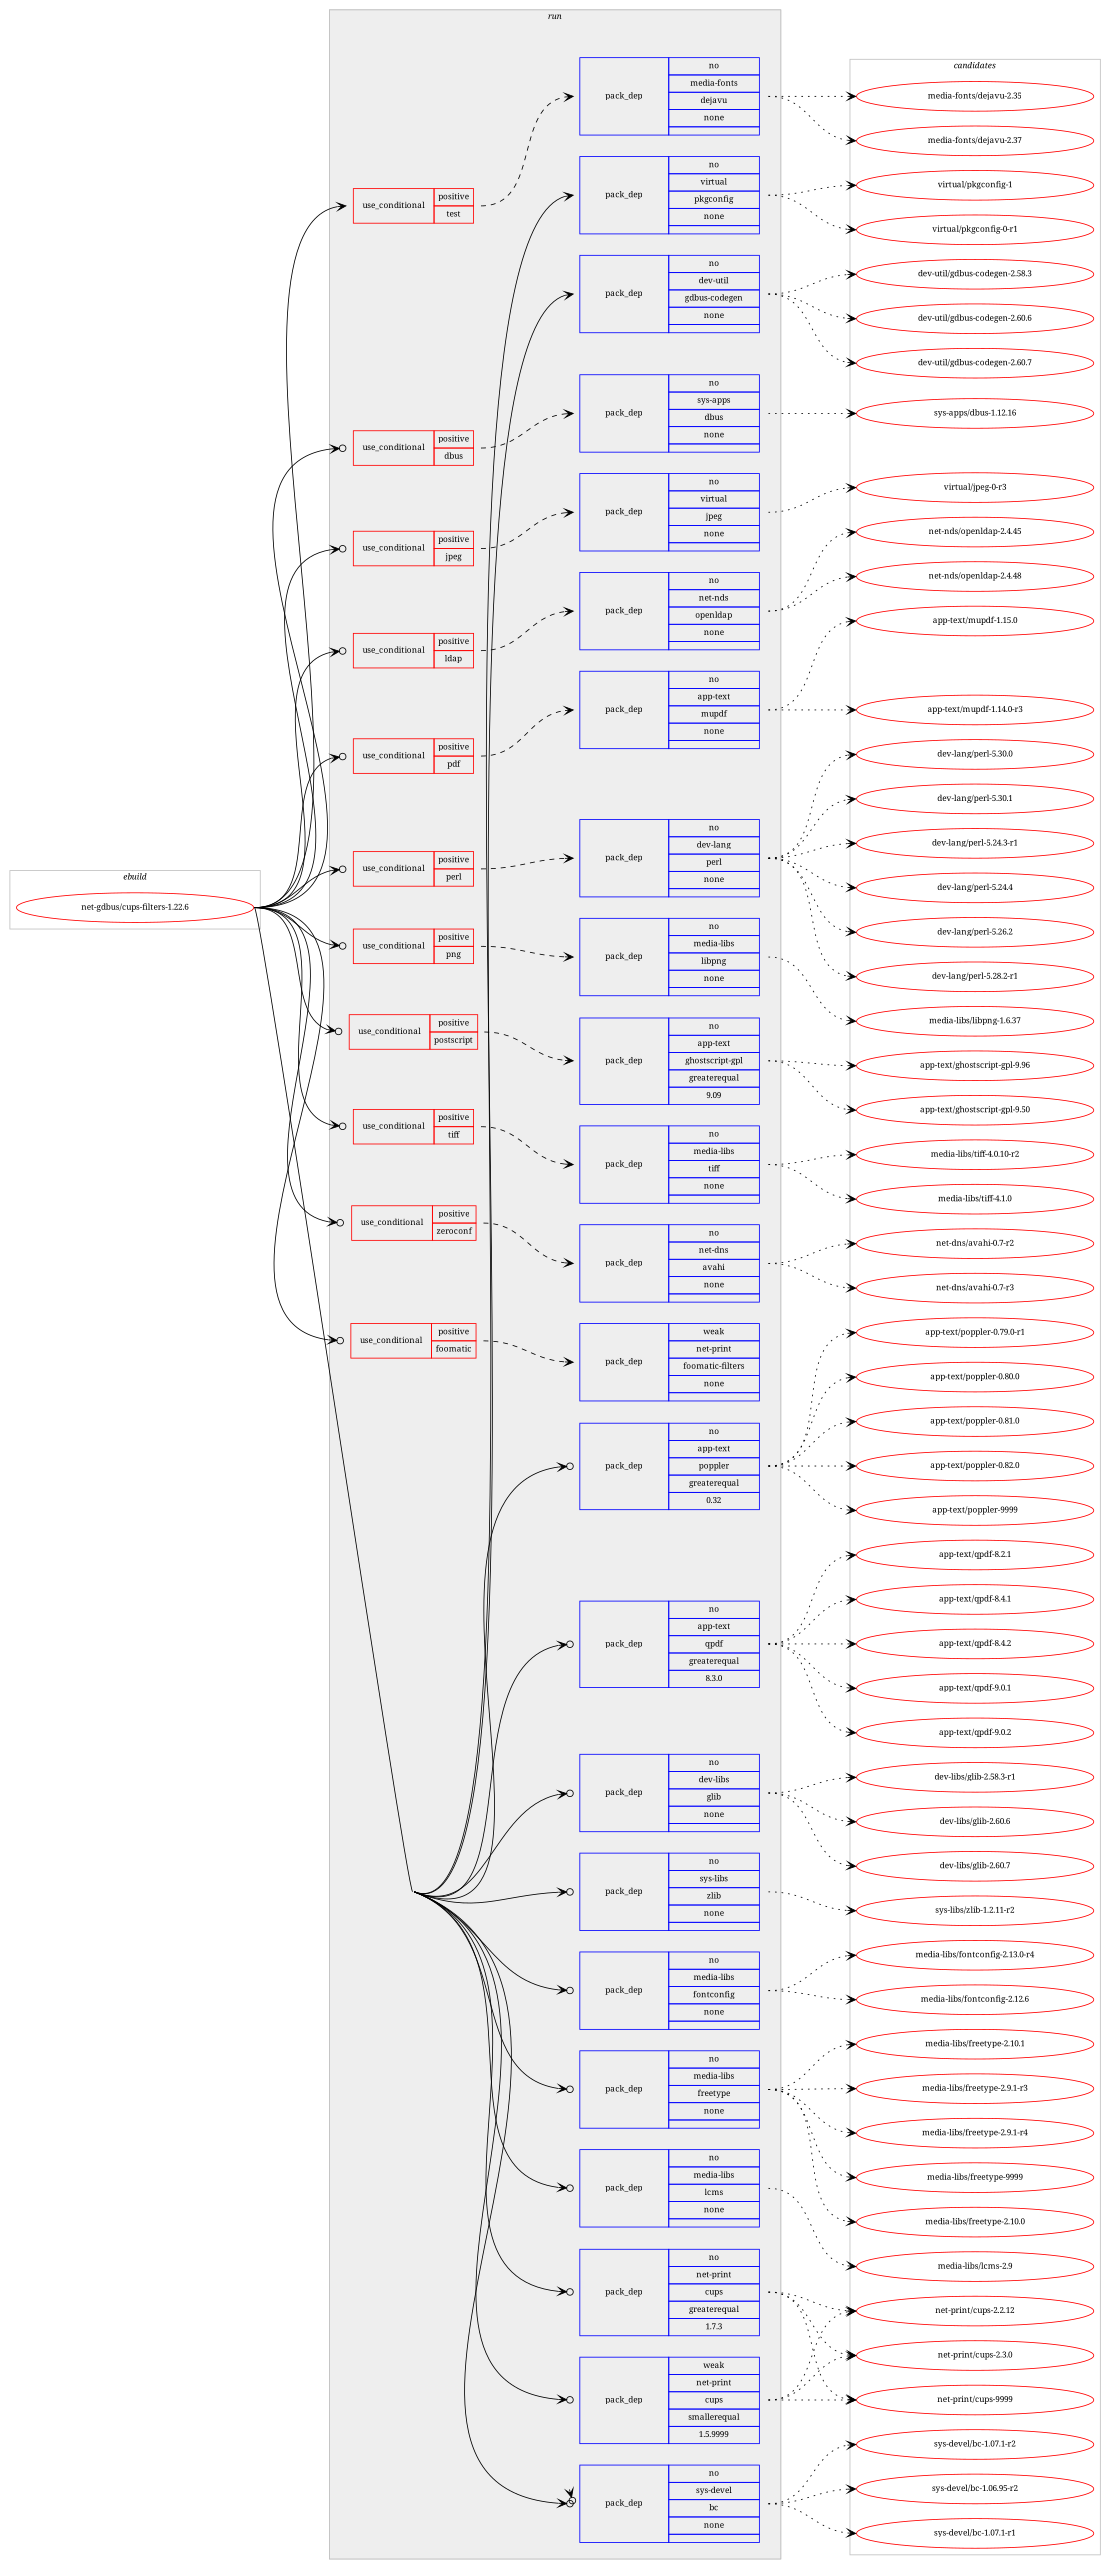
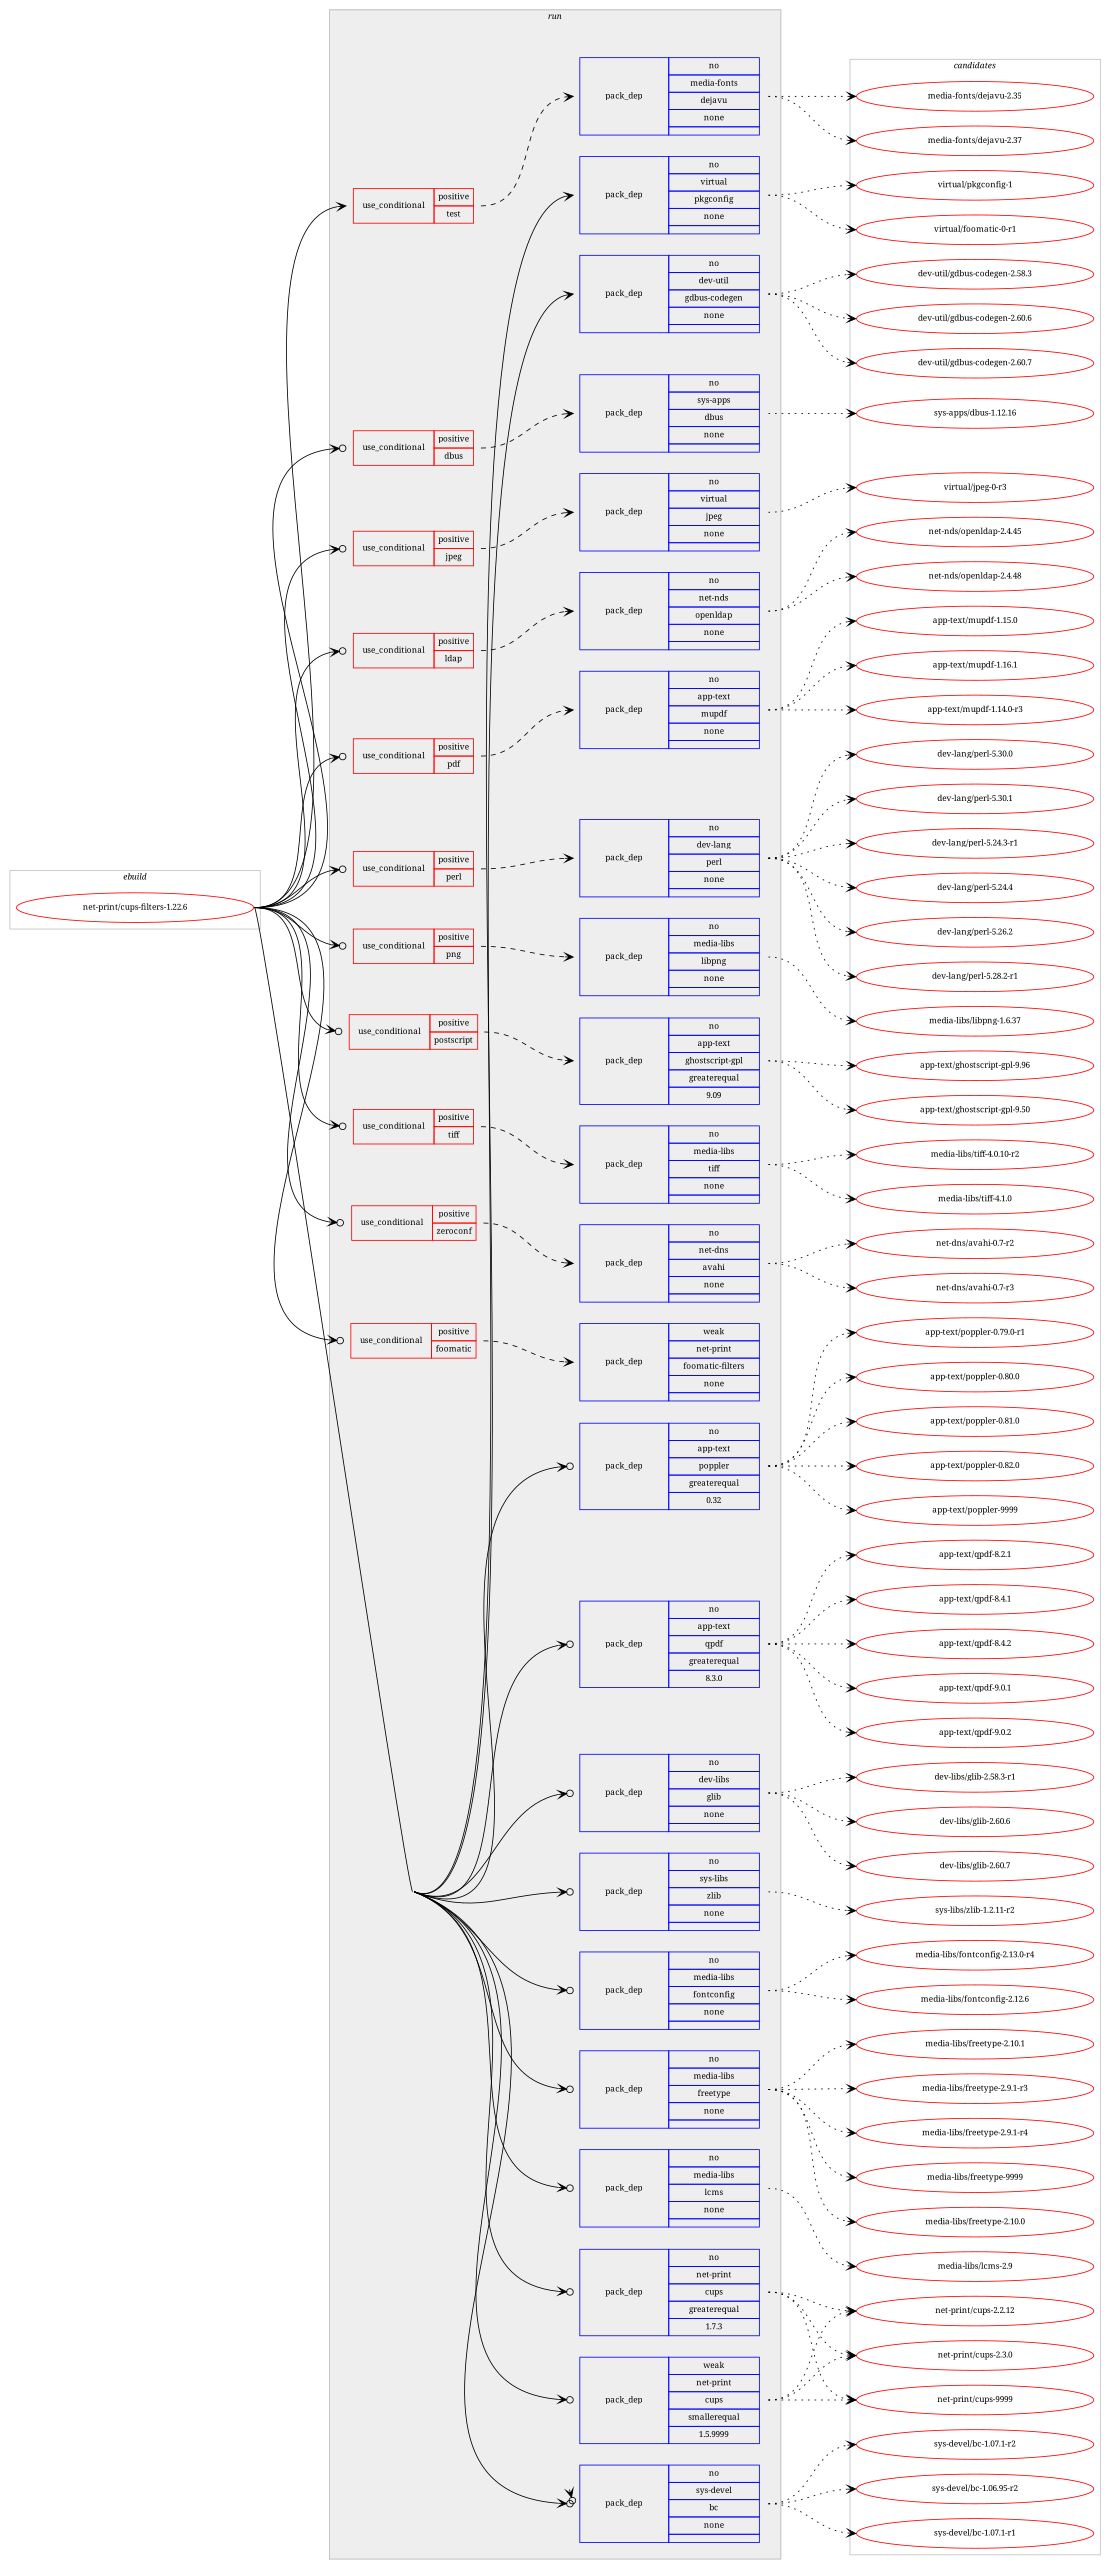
node "virtual/pkgconfig-0-r1": label "virtual/pkgconfig-0-r1" -> "virtual/foomatic-0-r1"
node "app-text/mupdf-1.16.1": added
node "net-gdbus/cups-filters-1.22.6": label "net-gdbus/cups-filters-1.22.6" -> "net-print/cups-filters-1.22.6"
